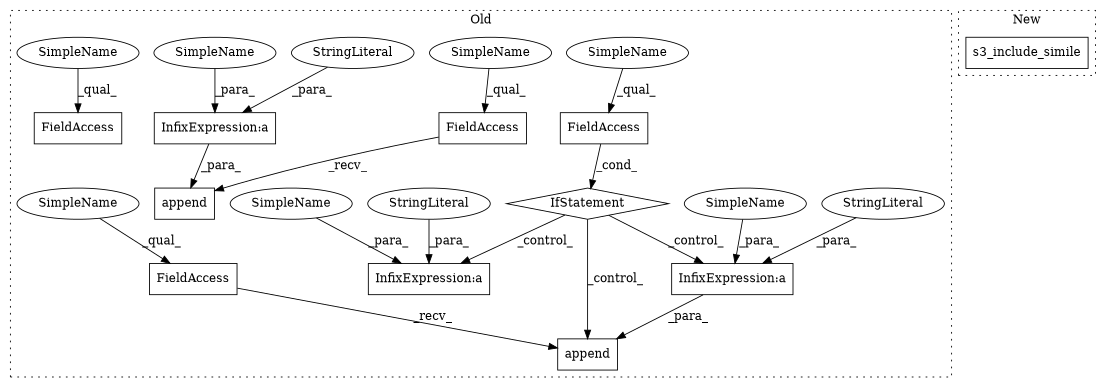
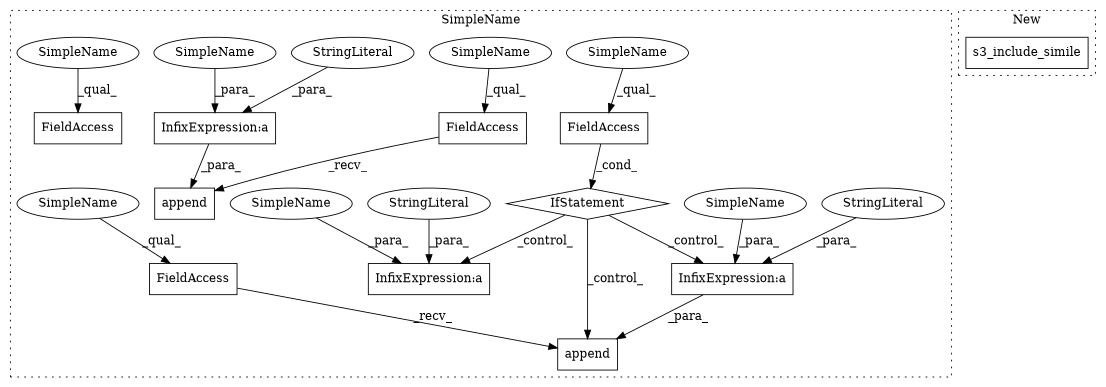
cluster "Old": label "Old" -> "SimpleName"
